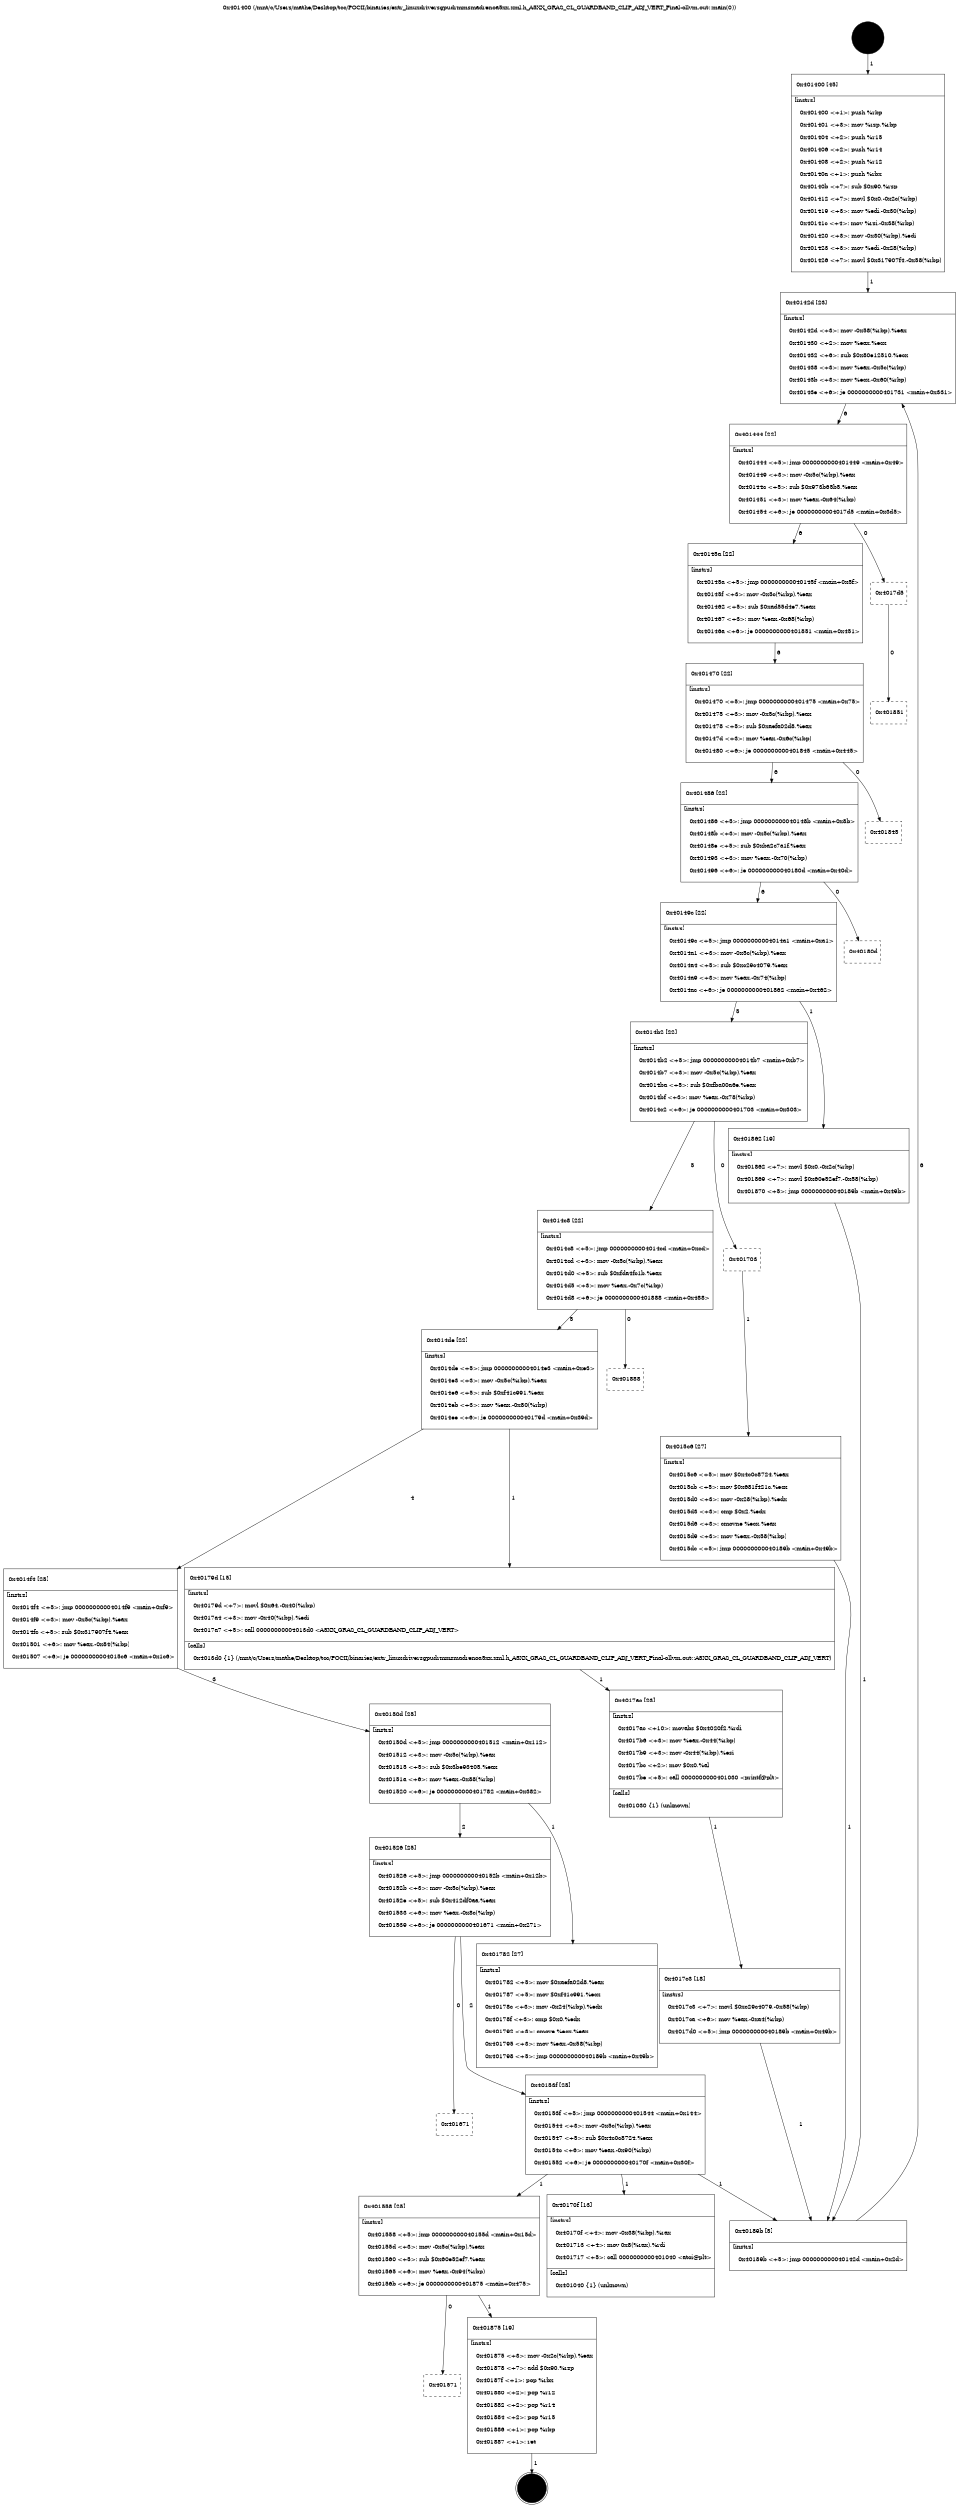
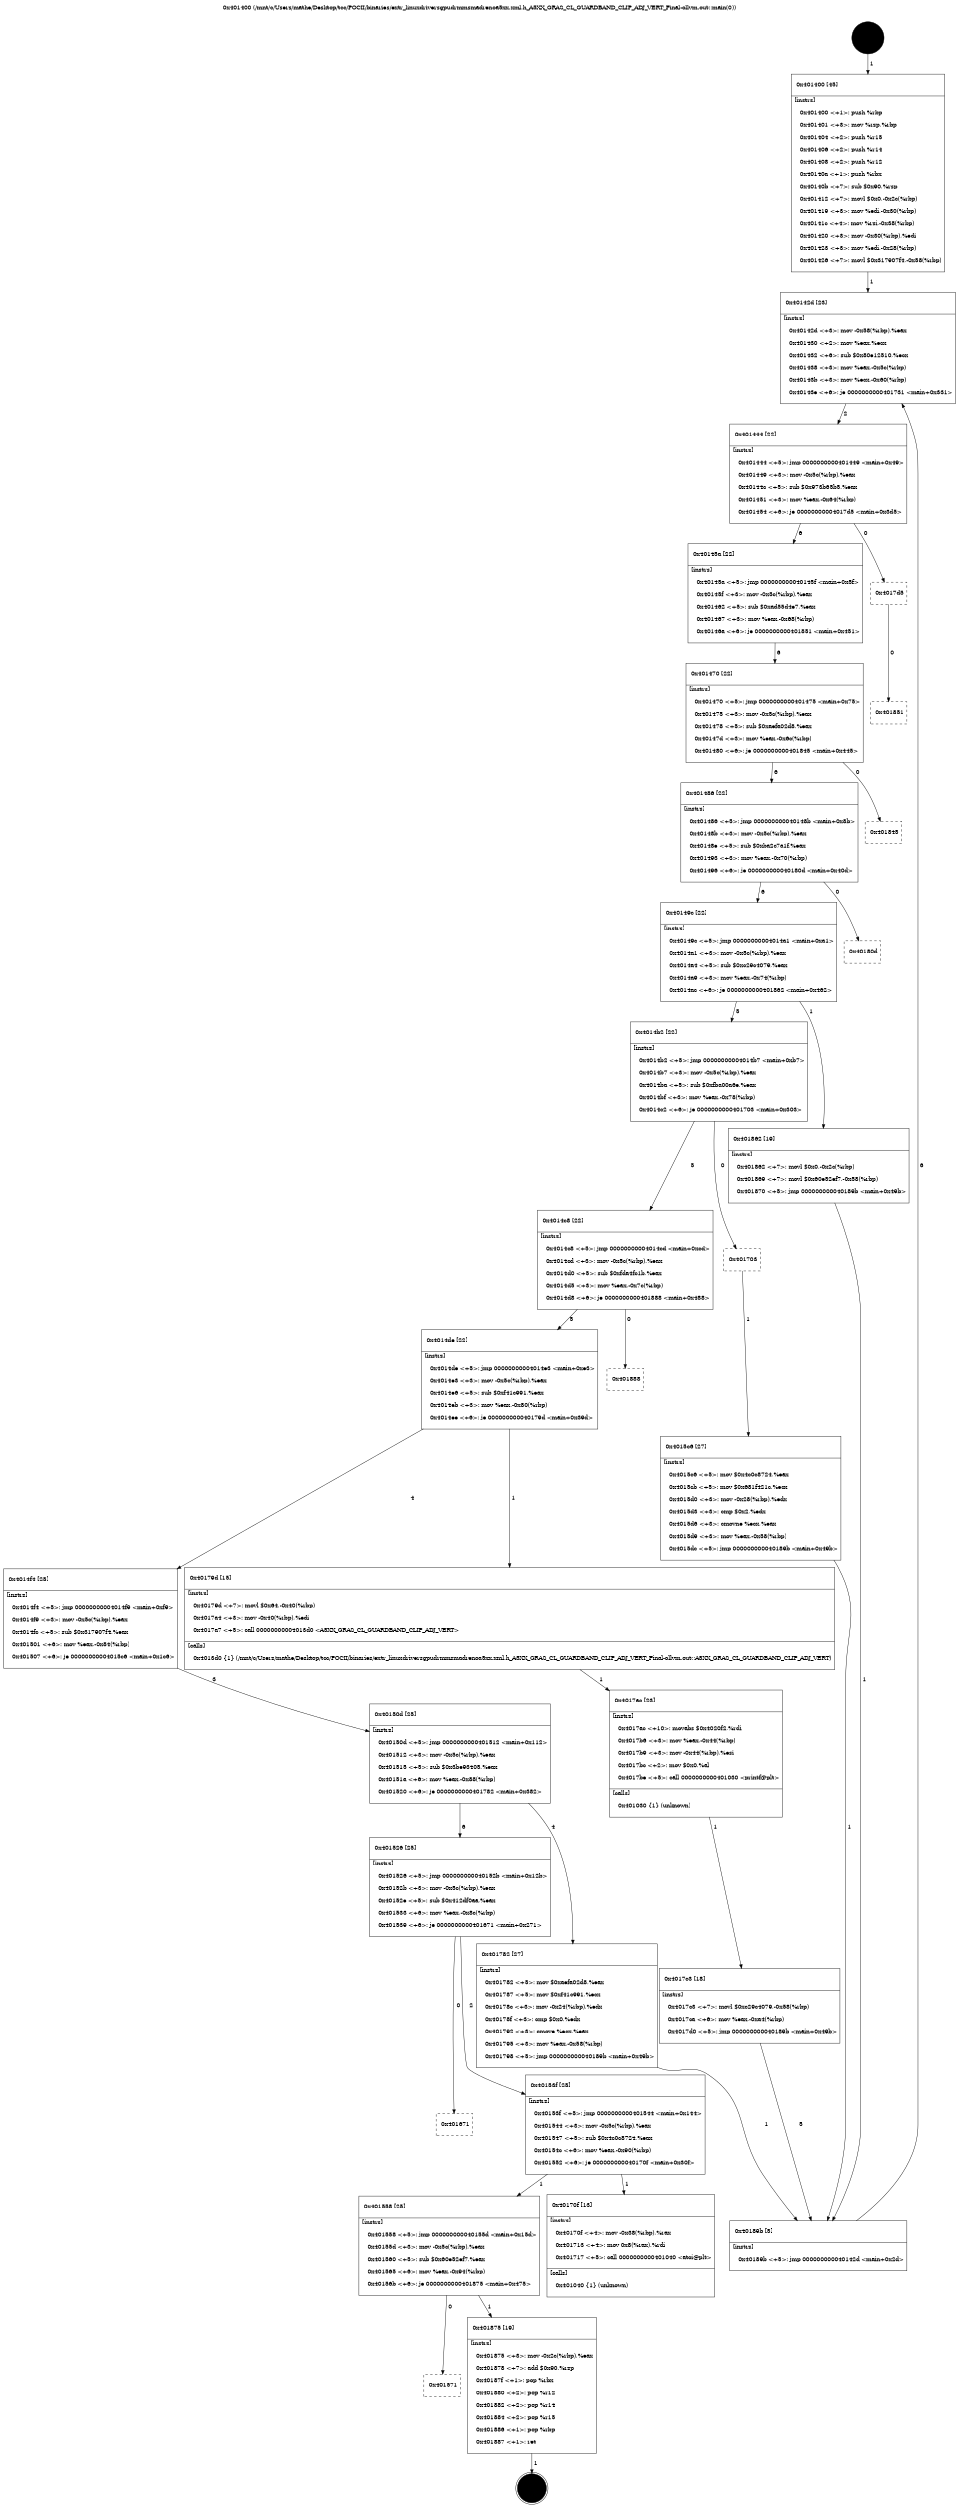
edge "0x40142d [23]" -> "0x401444 [22]": label " 6" -> " 2"
edge "0x40150d [25]" -> "0x401526 [25]": label " 2" -> " 6"
edge "0x40150d [25]" -> "0x401782 [27]": label " 1" -> " 4"
edge "0x4017c3 [18]" -> "0x40189b [5]": label " 1" -> " 5"
edge "0x40153f [25]" -> "0x40189b [5]": now "0x401782 [27]" -> "0x40189b [5]"
